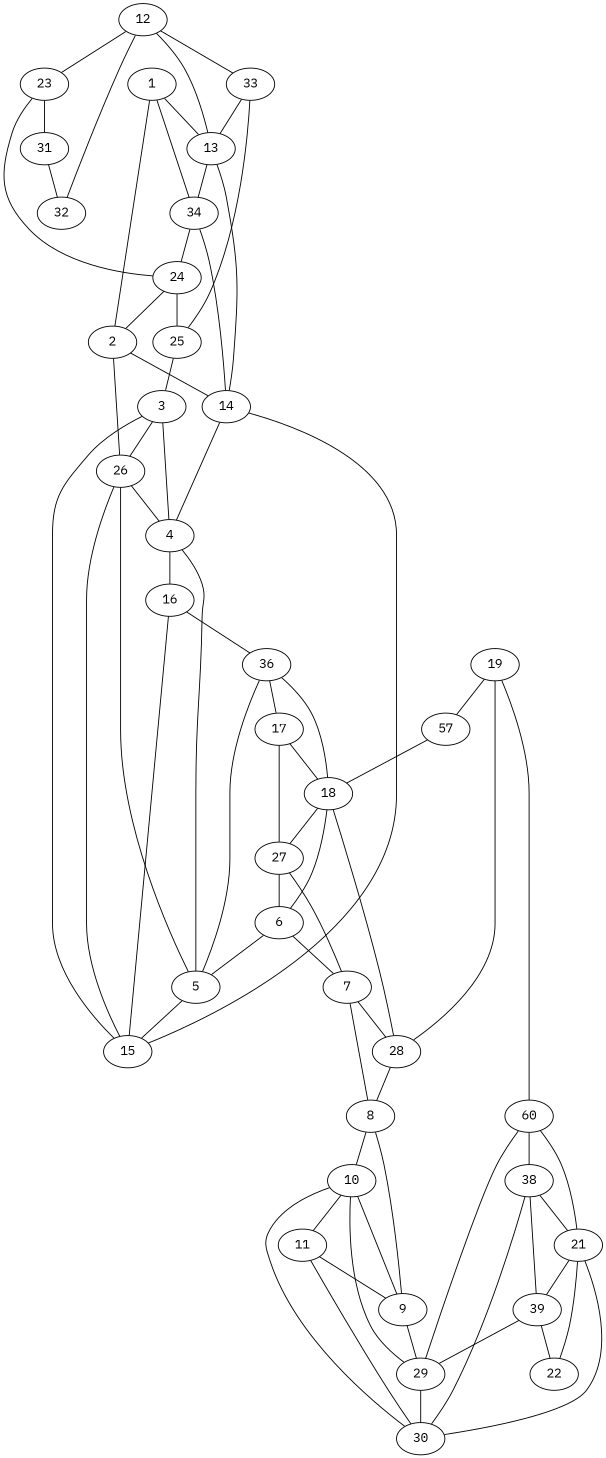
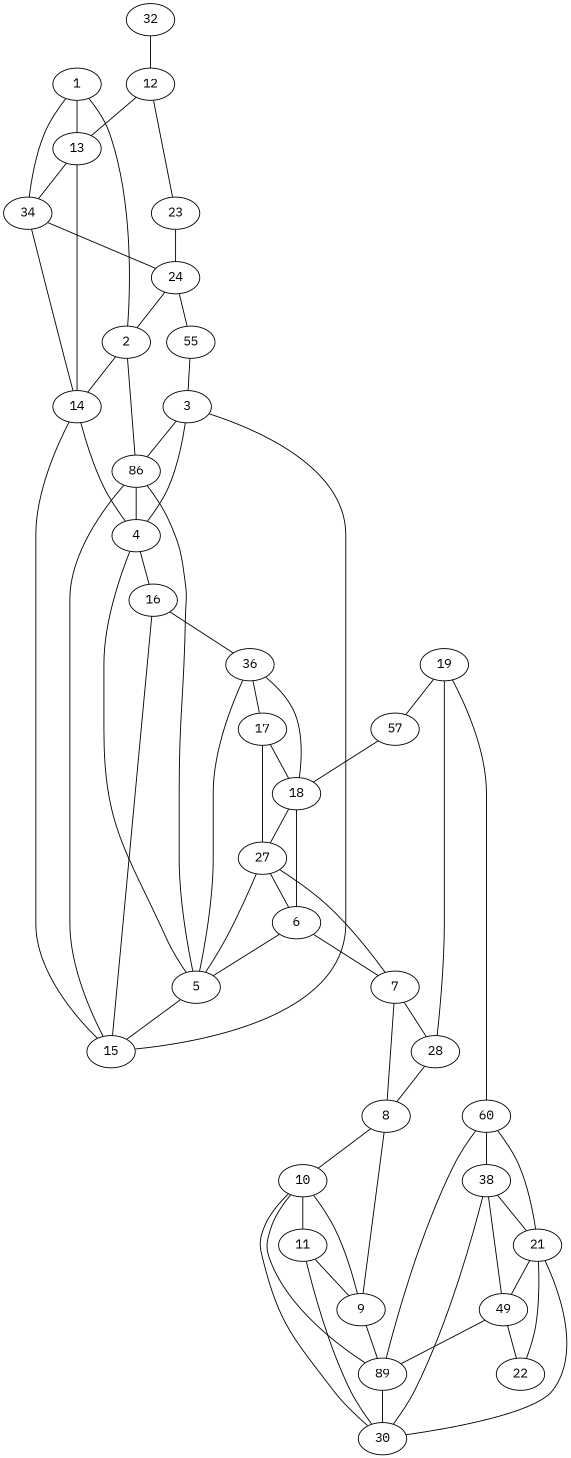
node "33": removed
node "31": removed
node "25": label "25" -> "55"
node "26": label "26" -> "86"
edge "18" -- "28": removed
edge "27" -- "5": added
node "39": label "39" -> "49"
node "29": label "29" -> "89"
